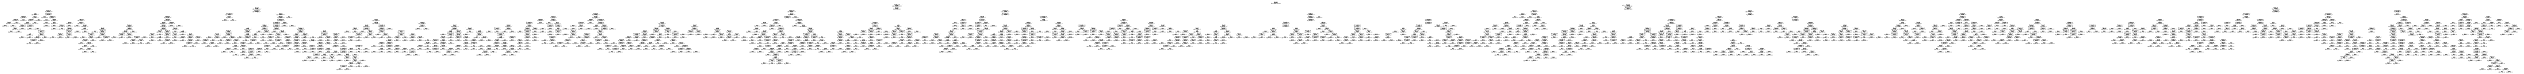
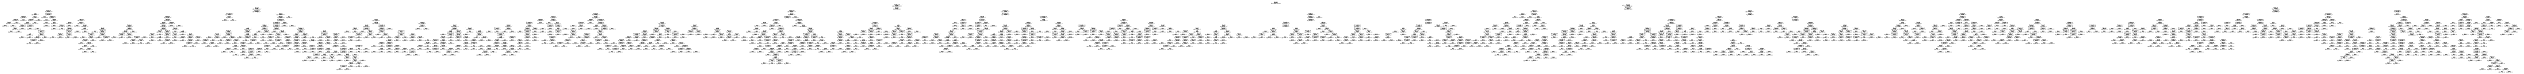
node "gini = 0.0 samples = 15 value = [0, 0, 15, 0, 0, 0, 0]": removed
